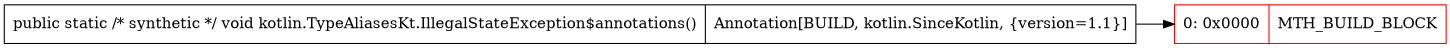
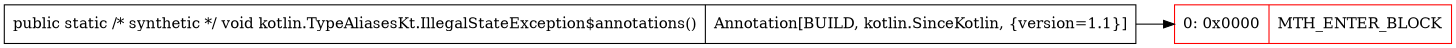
node "0: 0x0000": text "MTH_BUILD_BLOCK" -> "MTH_ENTER_BLOCK"
